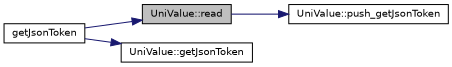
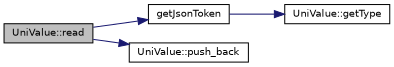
node "UniValue::push_getJsonToken": label "UniValue::push_getJsonToken" -> "UniValue::push_back"
edge "getJsonToken" -> "UniValue::read": reversed
node "UniValue::getJsonToken": label "UniValue::getJsonToken" -> "UniValue::getType"
